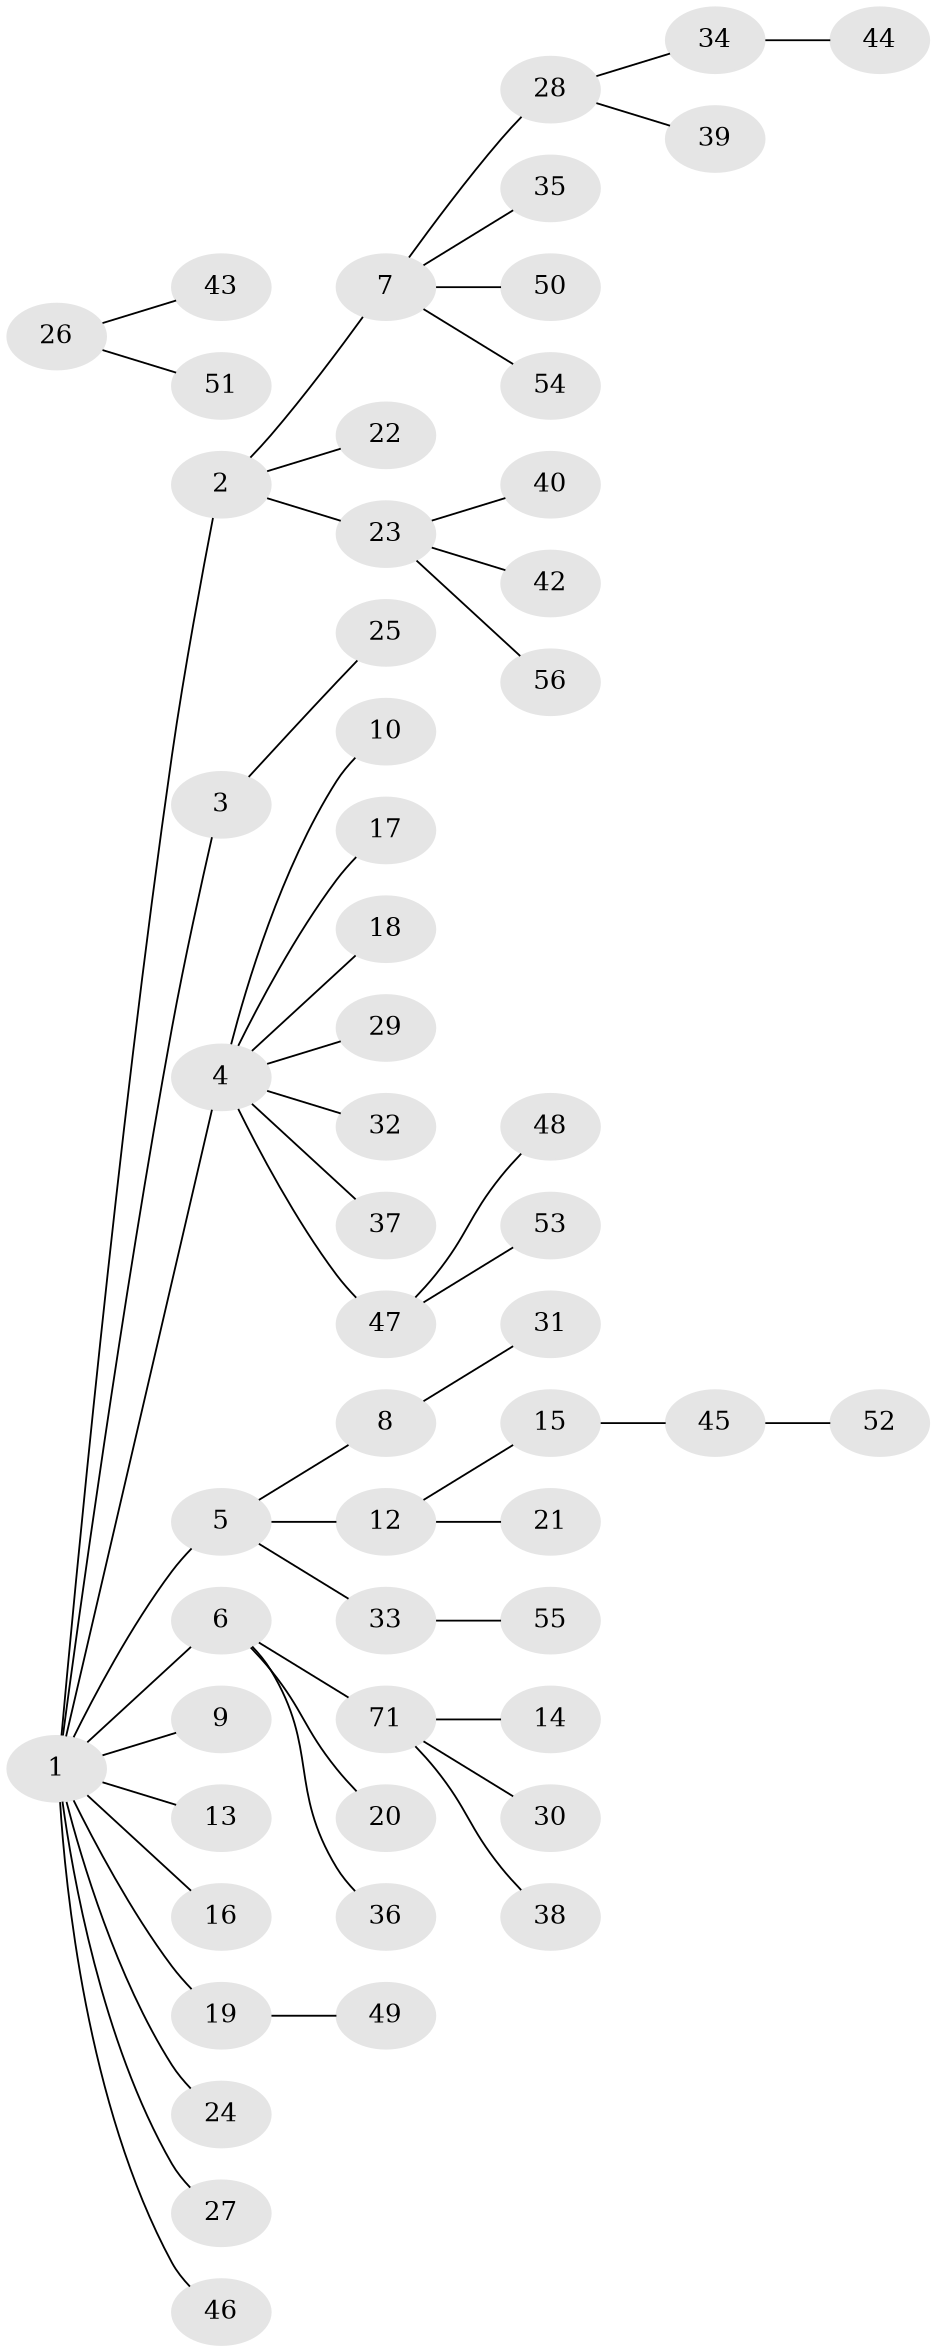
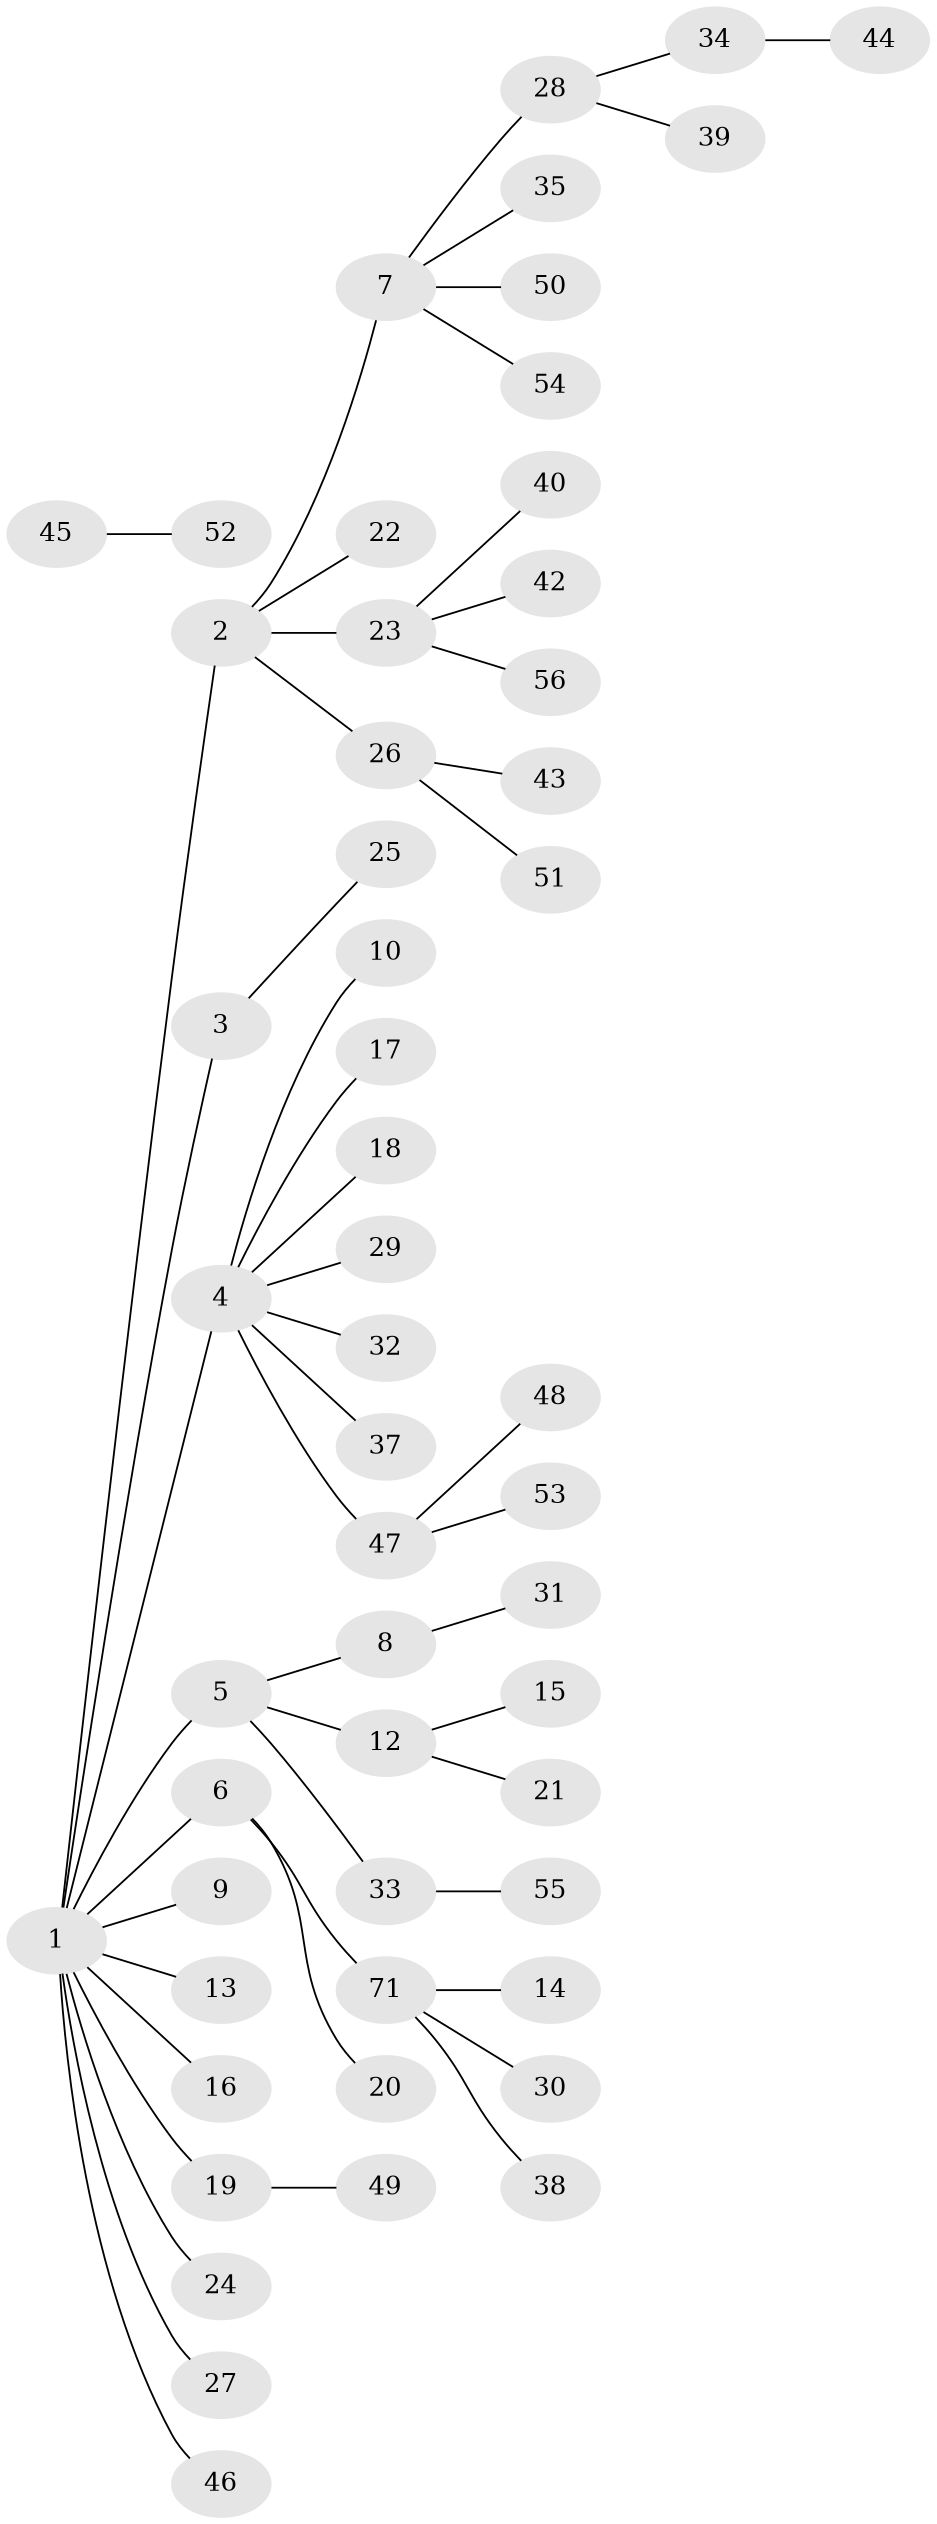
edge "2" -- "26": added
edge "15" -- "45": removed
node "36": removed
